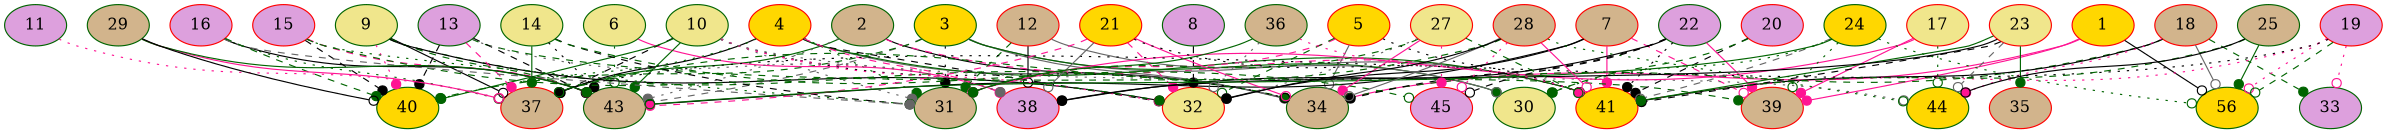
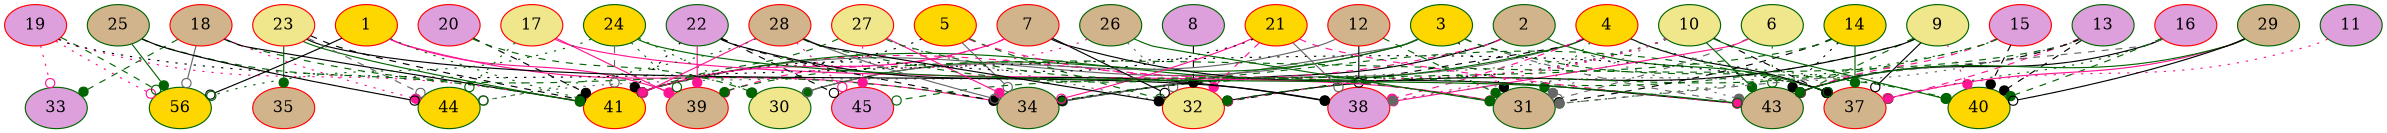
node "14": fillcolor khaki -> gold
node "36": label "36" -> "26"
edge "1" -> "41": added
edge "6" -> "31": added
